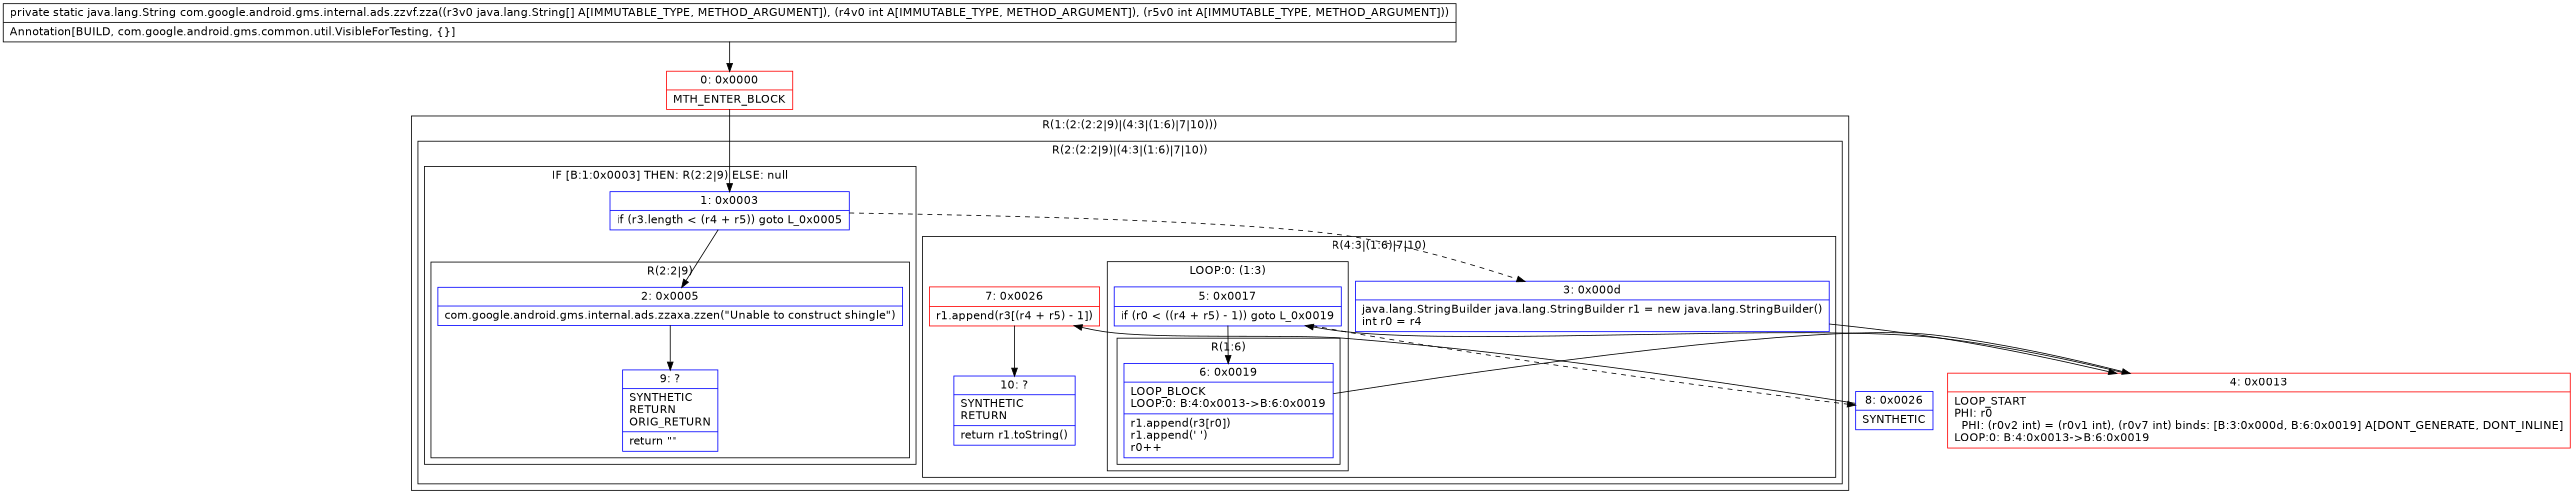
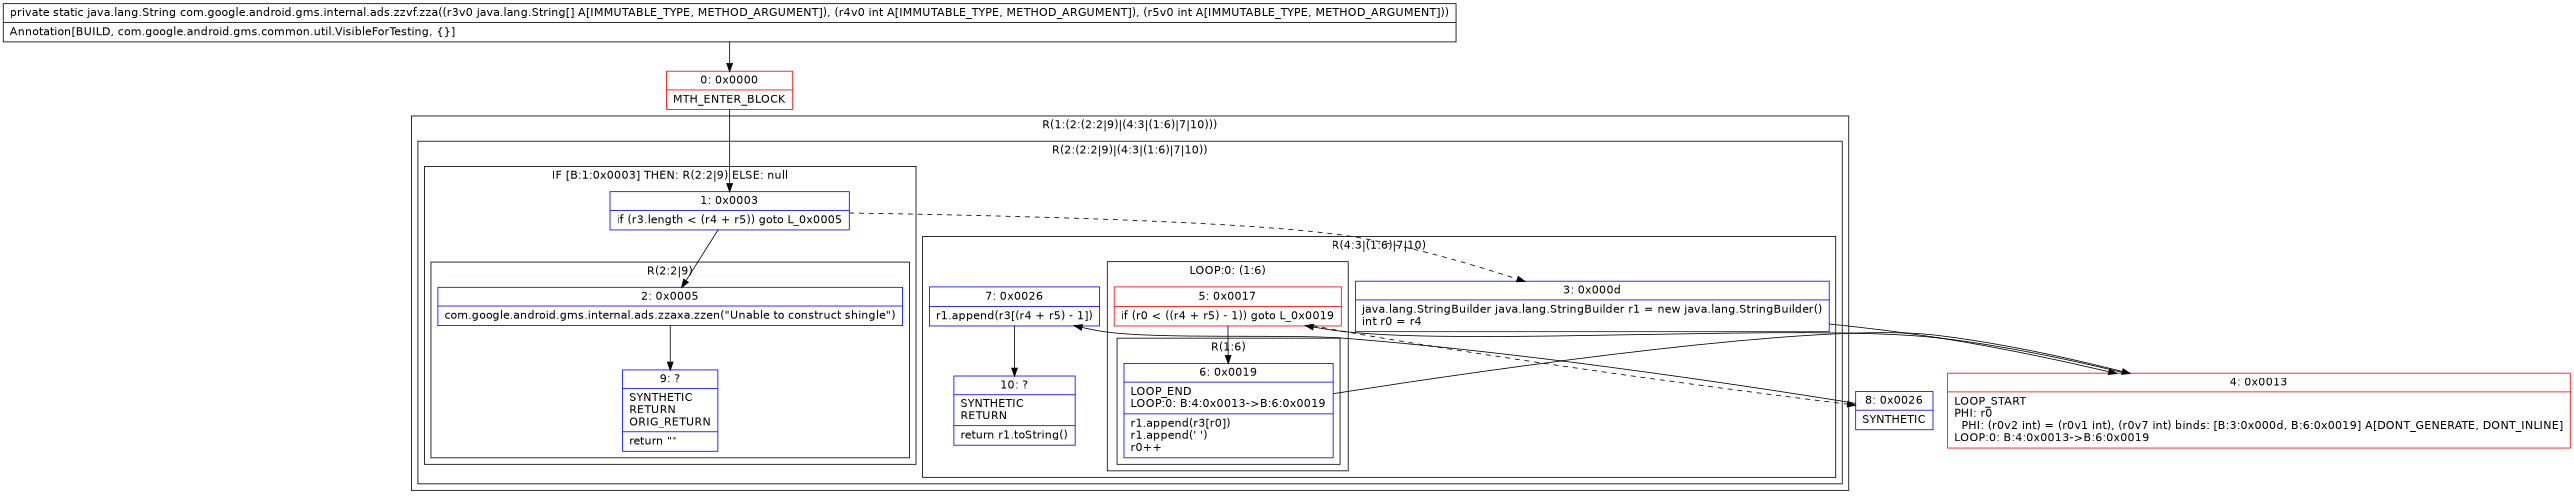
cluster "LOOP:0: (1:3)": label "LOOP:0: (1:3)" -> "LOOP:0: (1:6)"
node "7: 0x0026": color red -> blue
node "5: 0x0017": color blue -> red
node "6: 0x0019": text "LOOP_BLOCK" -> "LOOP_END"
